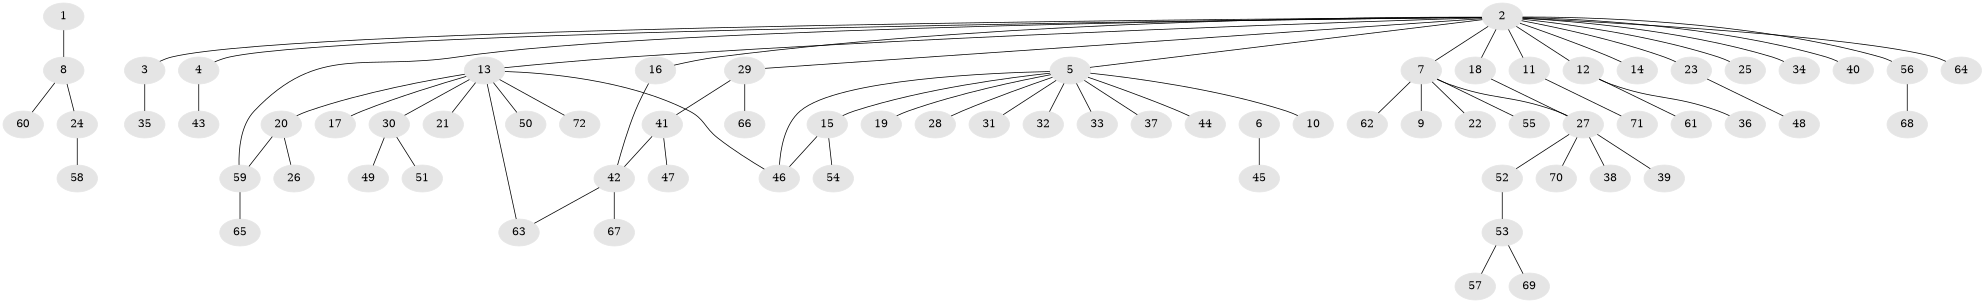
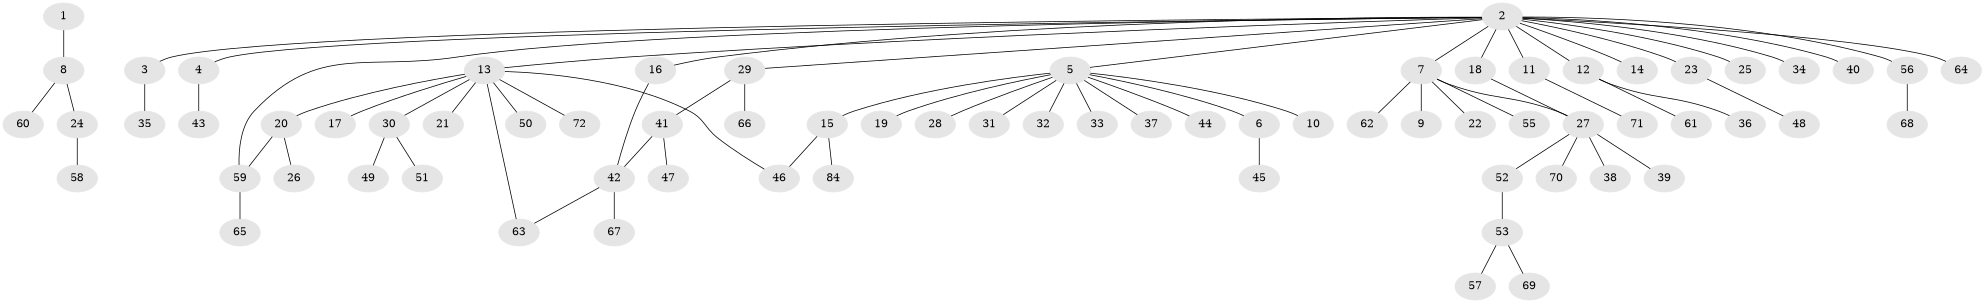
edge "5" -- "46": now "5" -- "6"
node "54": label "54" -> "84"
